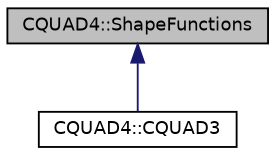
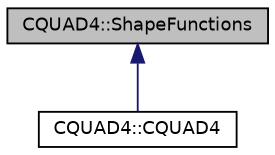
node "CQUAD4::CQUAD3": label "CQUAD4::CQUAD3" -> "CQUAD4::CQUAD4"
